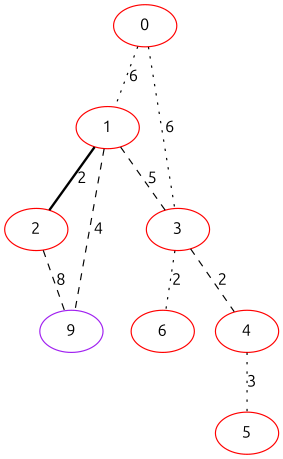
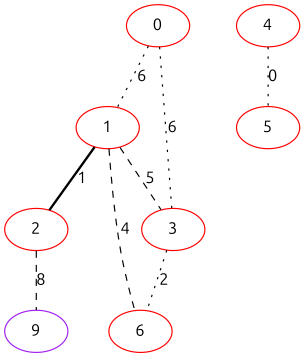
edge "1" -- "2": label "2" -> "1"
edge "1" -- "9": now "1" -- "6"
edge "3" -- "4": removed, label "2"
edge "4" -- "5": label "3" -> "0"
